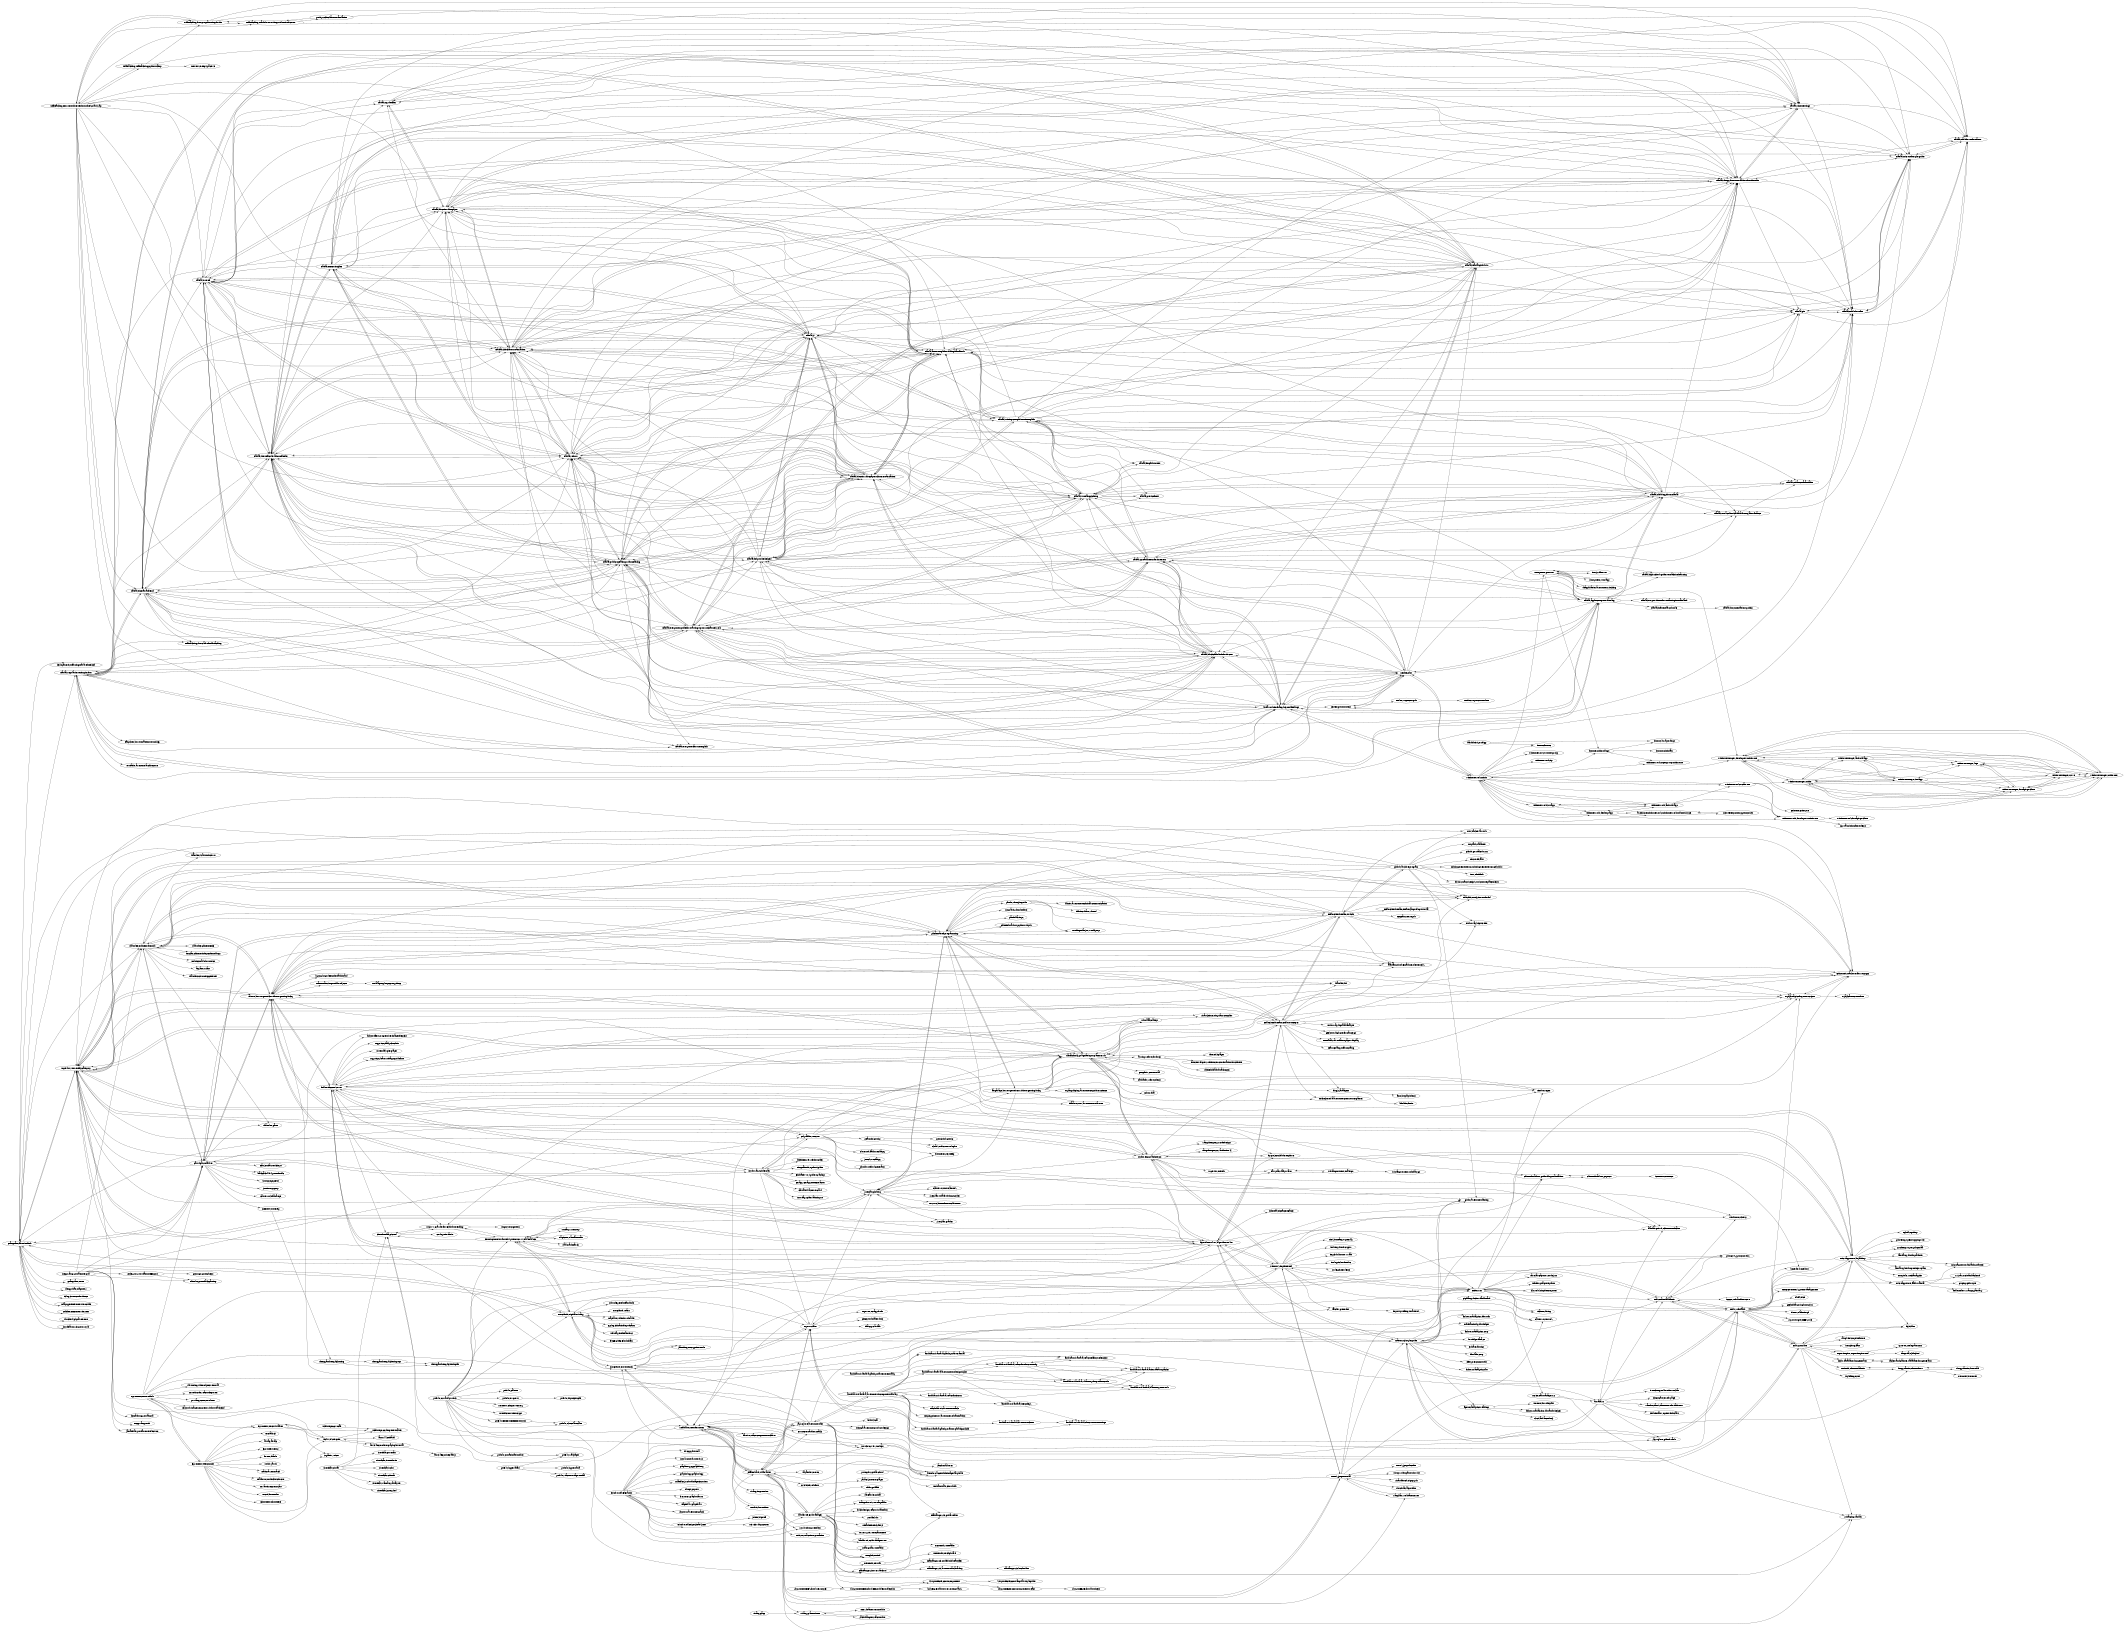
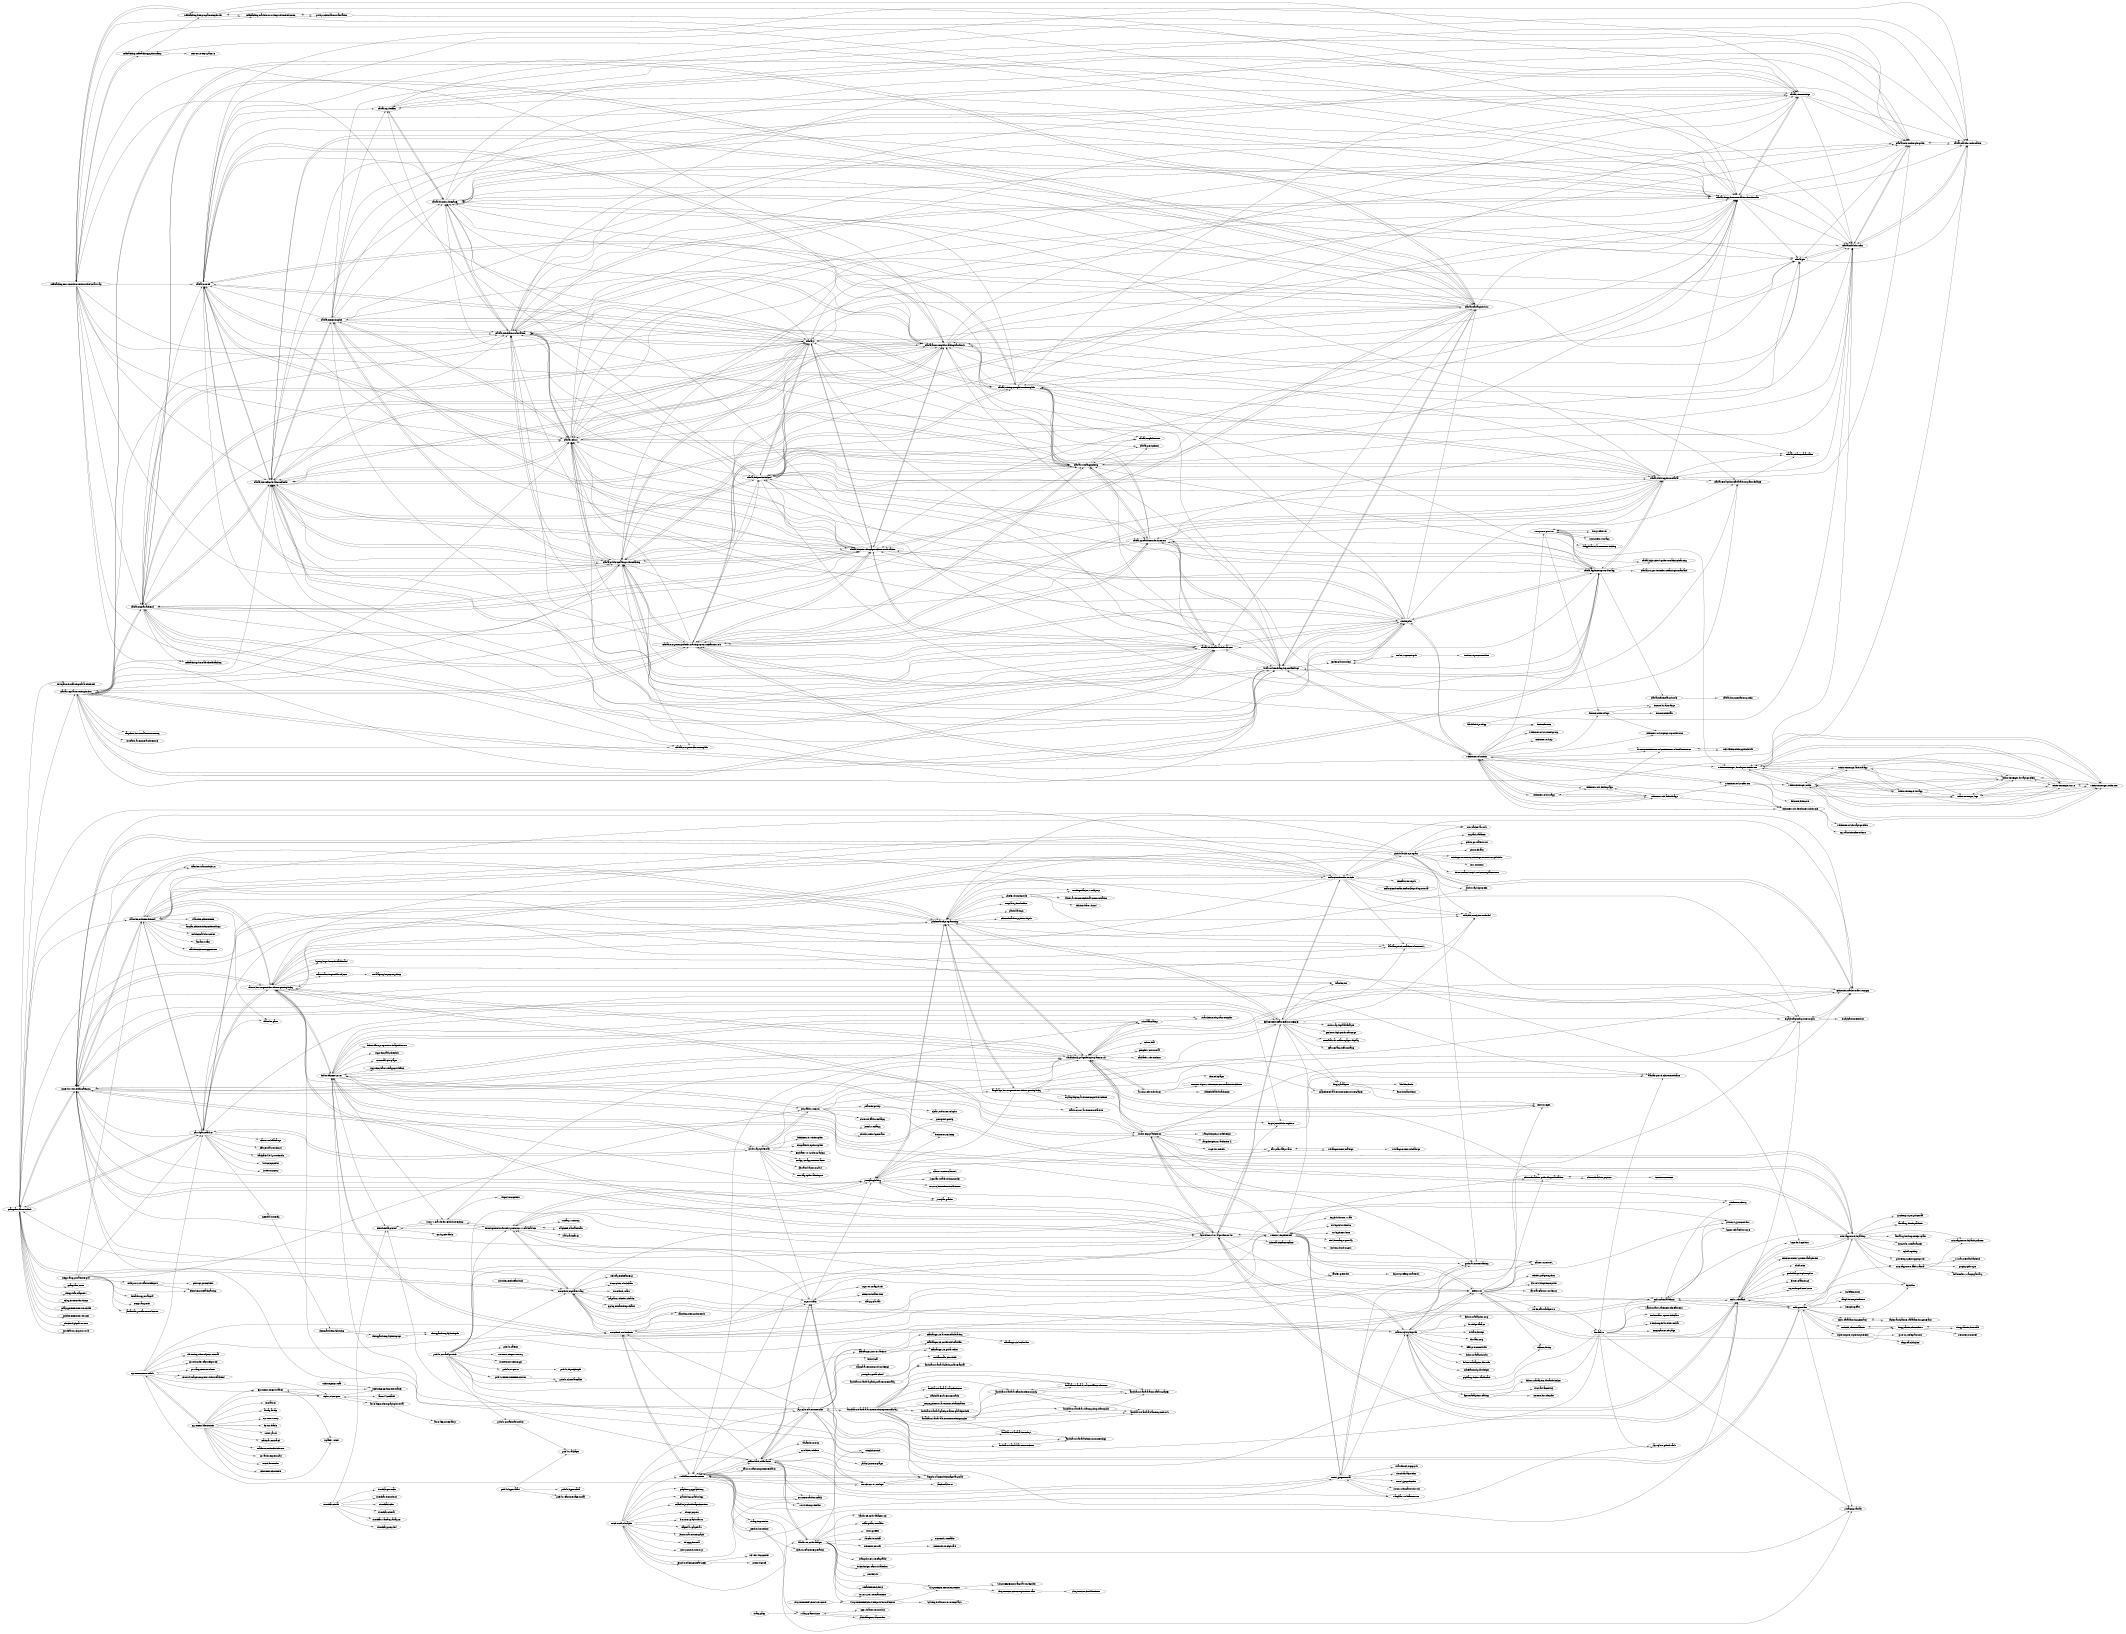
edge "No-Github/Digital-Privacy" -> "hudunkey/Red-Team-links": reversed
edge "webbillion/xrender-notes" -> "chenshenhai/pictool": removed
edge "xcv58/Tab-Manager-v2" -> "wubaiqing/zaobao": now "anvaka/vs" -> "wubaiqing/zaobao"
